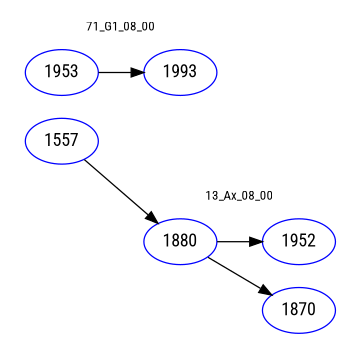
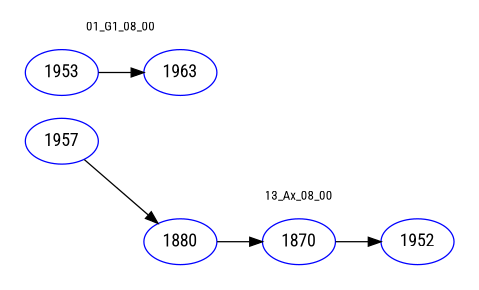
cluster "71_G1_08_00": label "71_G1_08_00" -> "01_G1_08_00"
node "1993": label "1993" -> "1963"
node "1557": label "1557" -> "1957"
edge "1880" -> "1952": now "1870" -> "1952"
